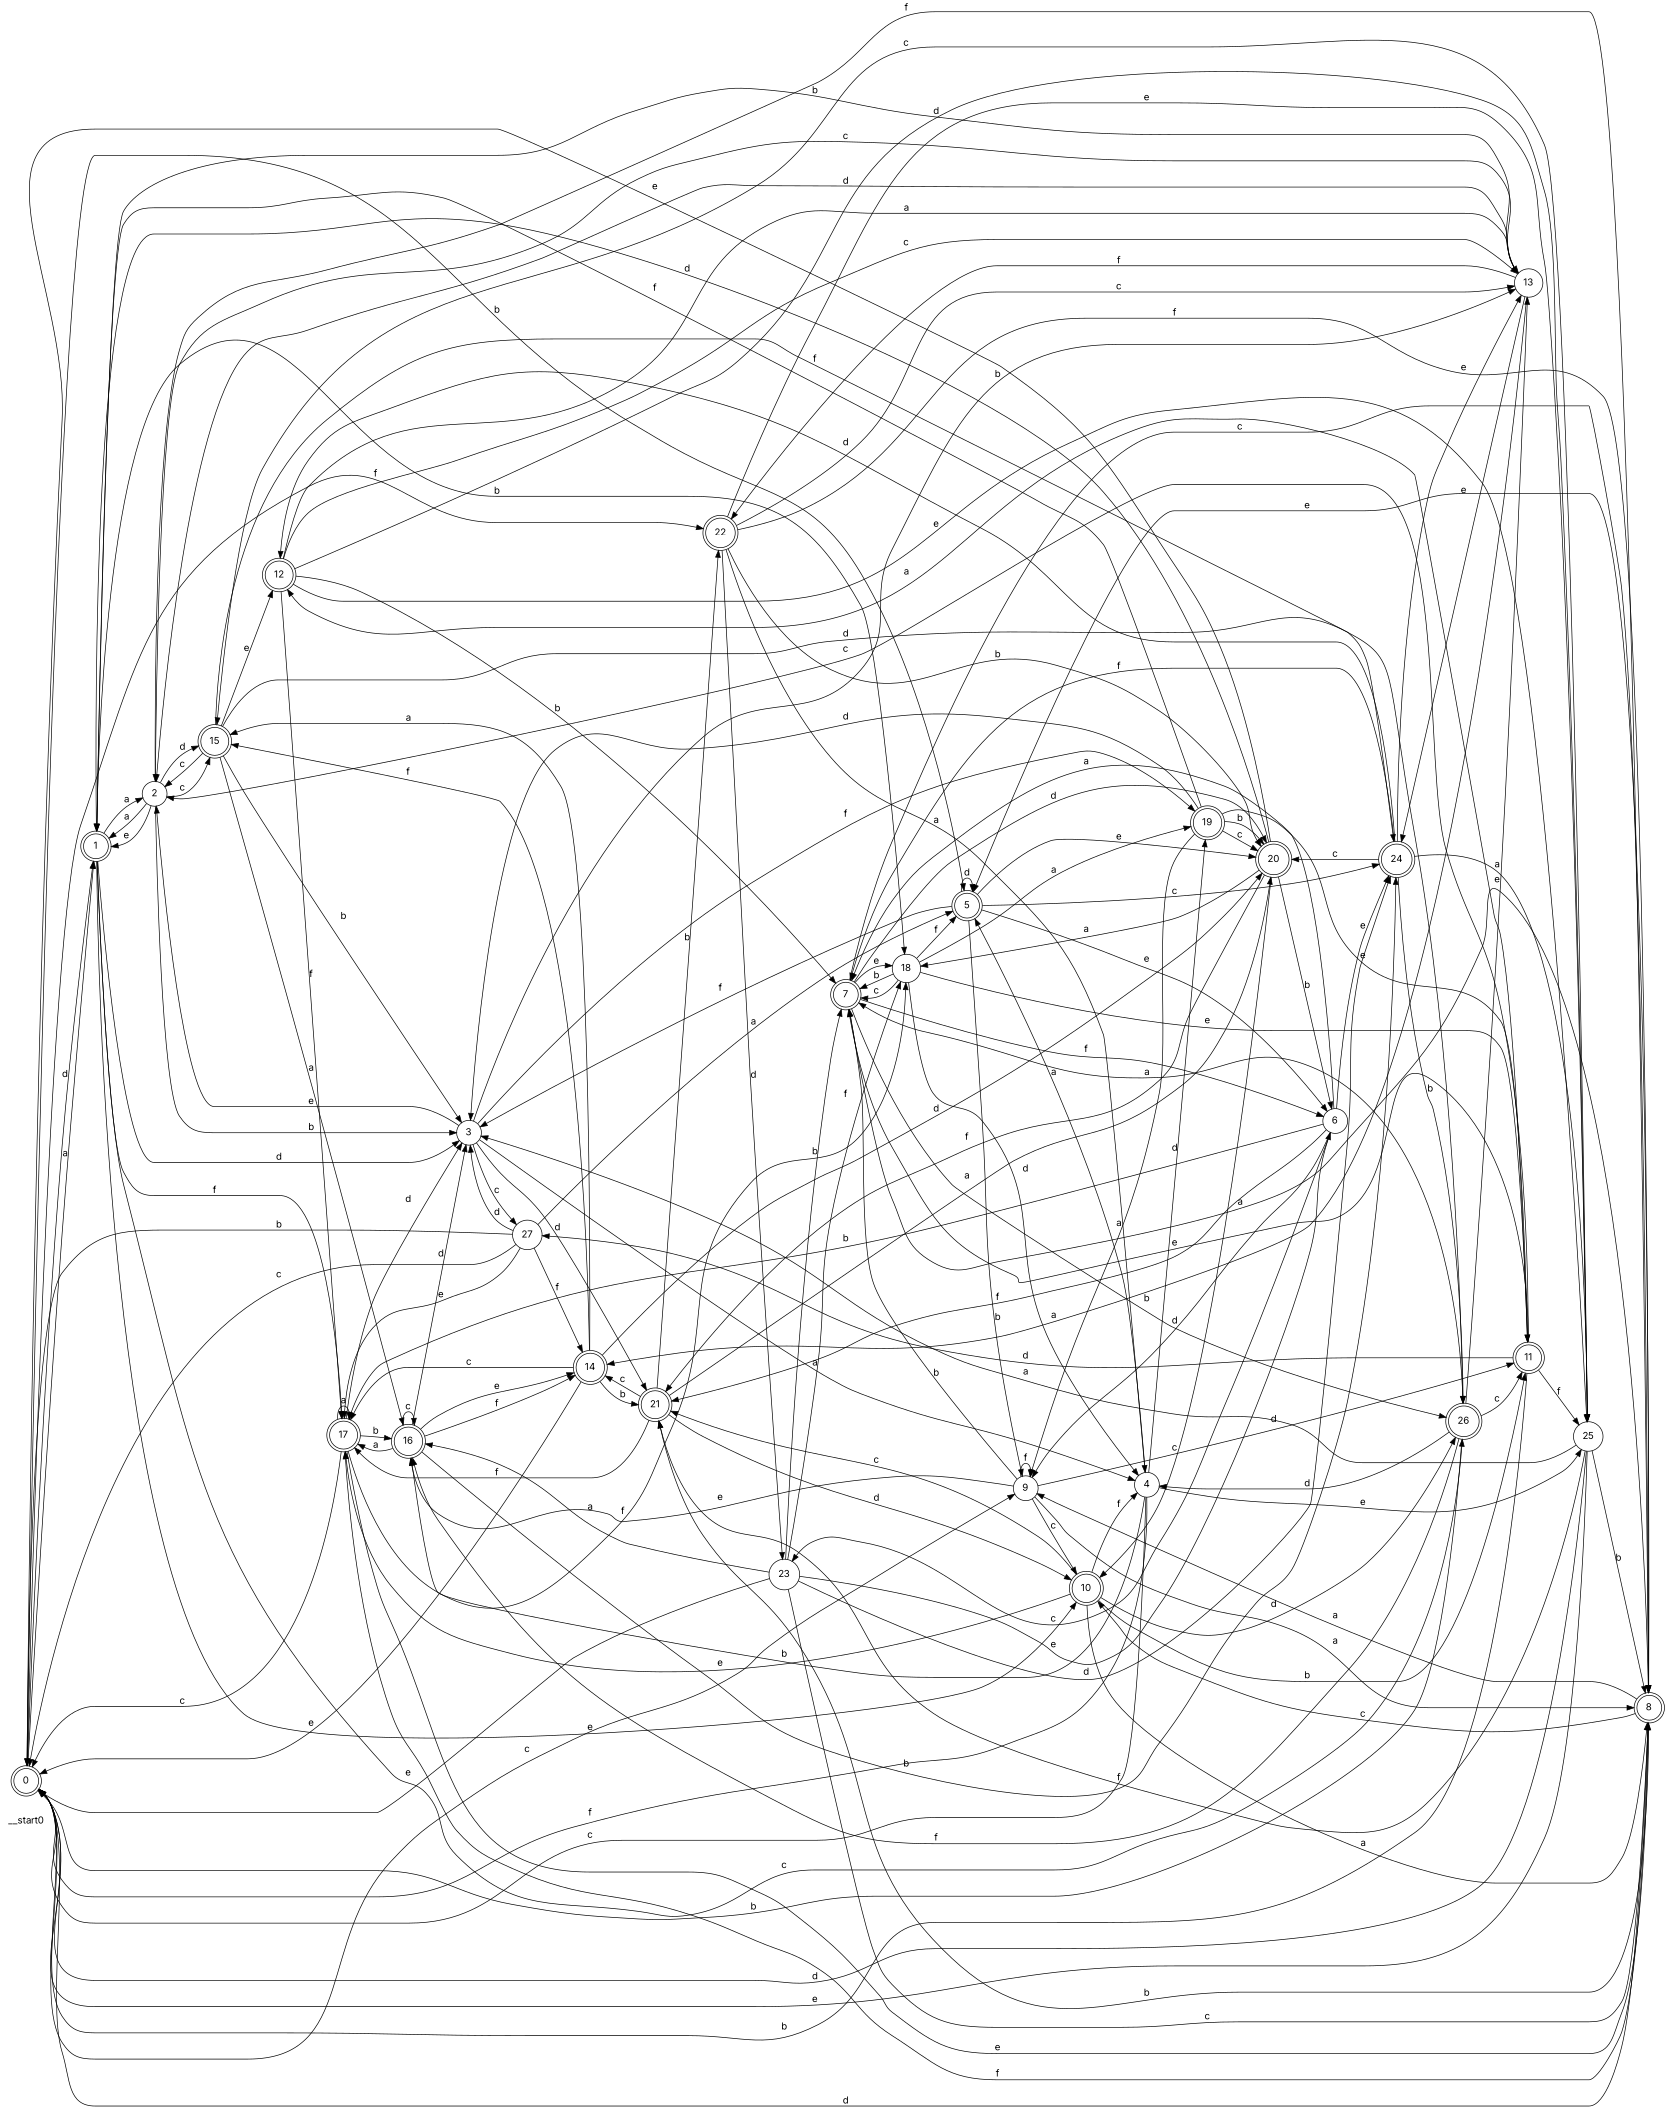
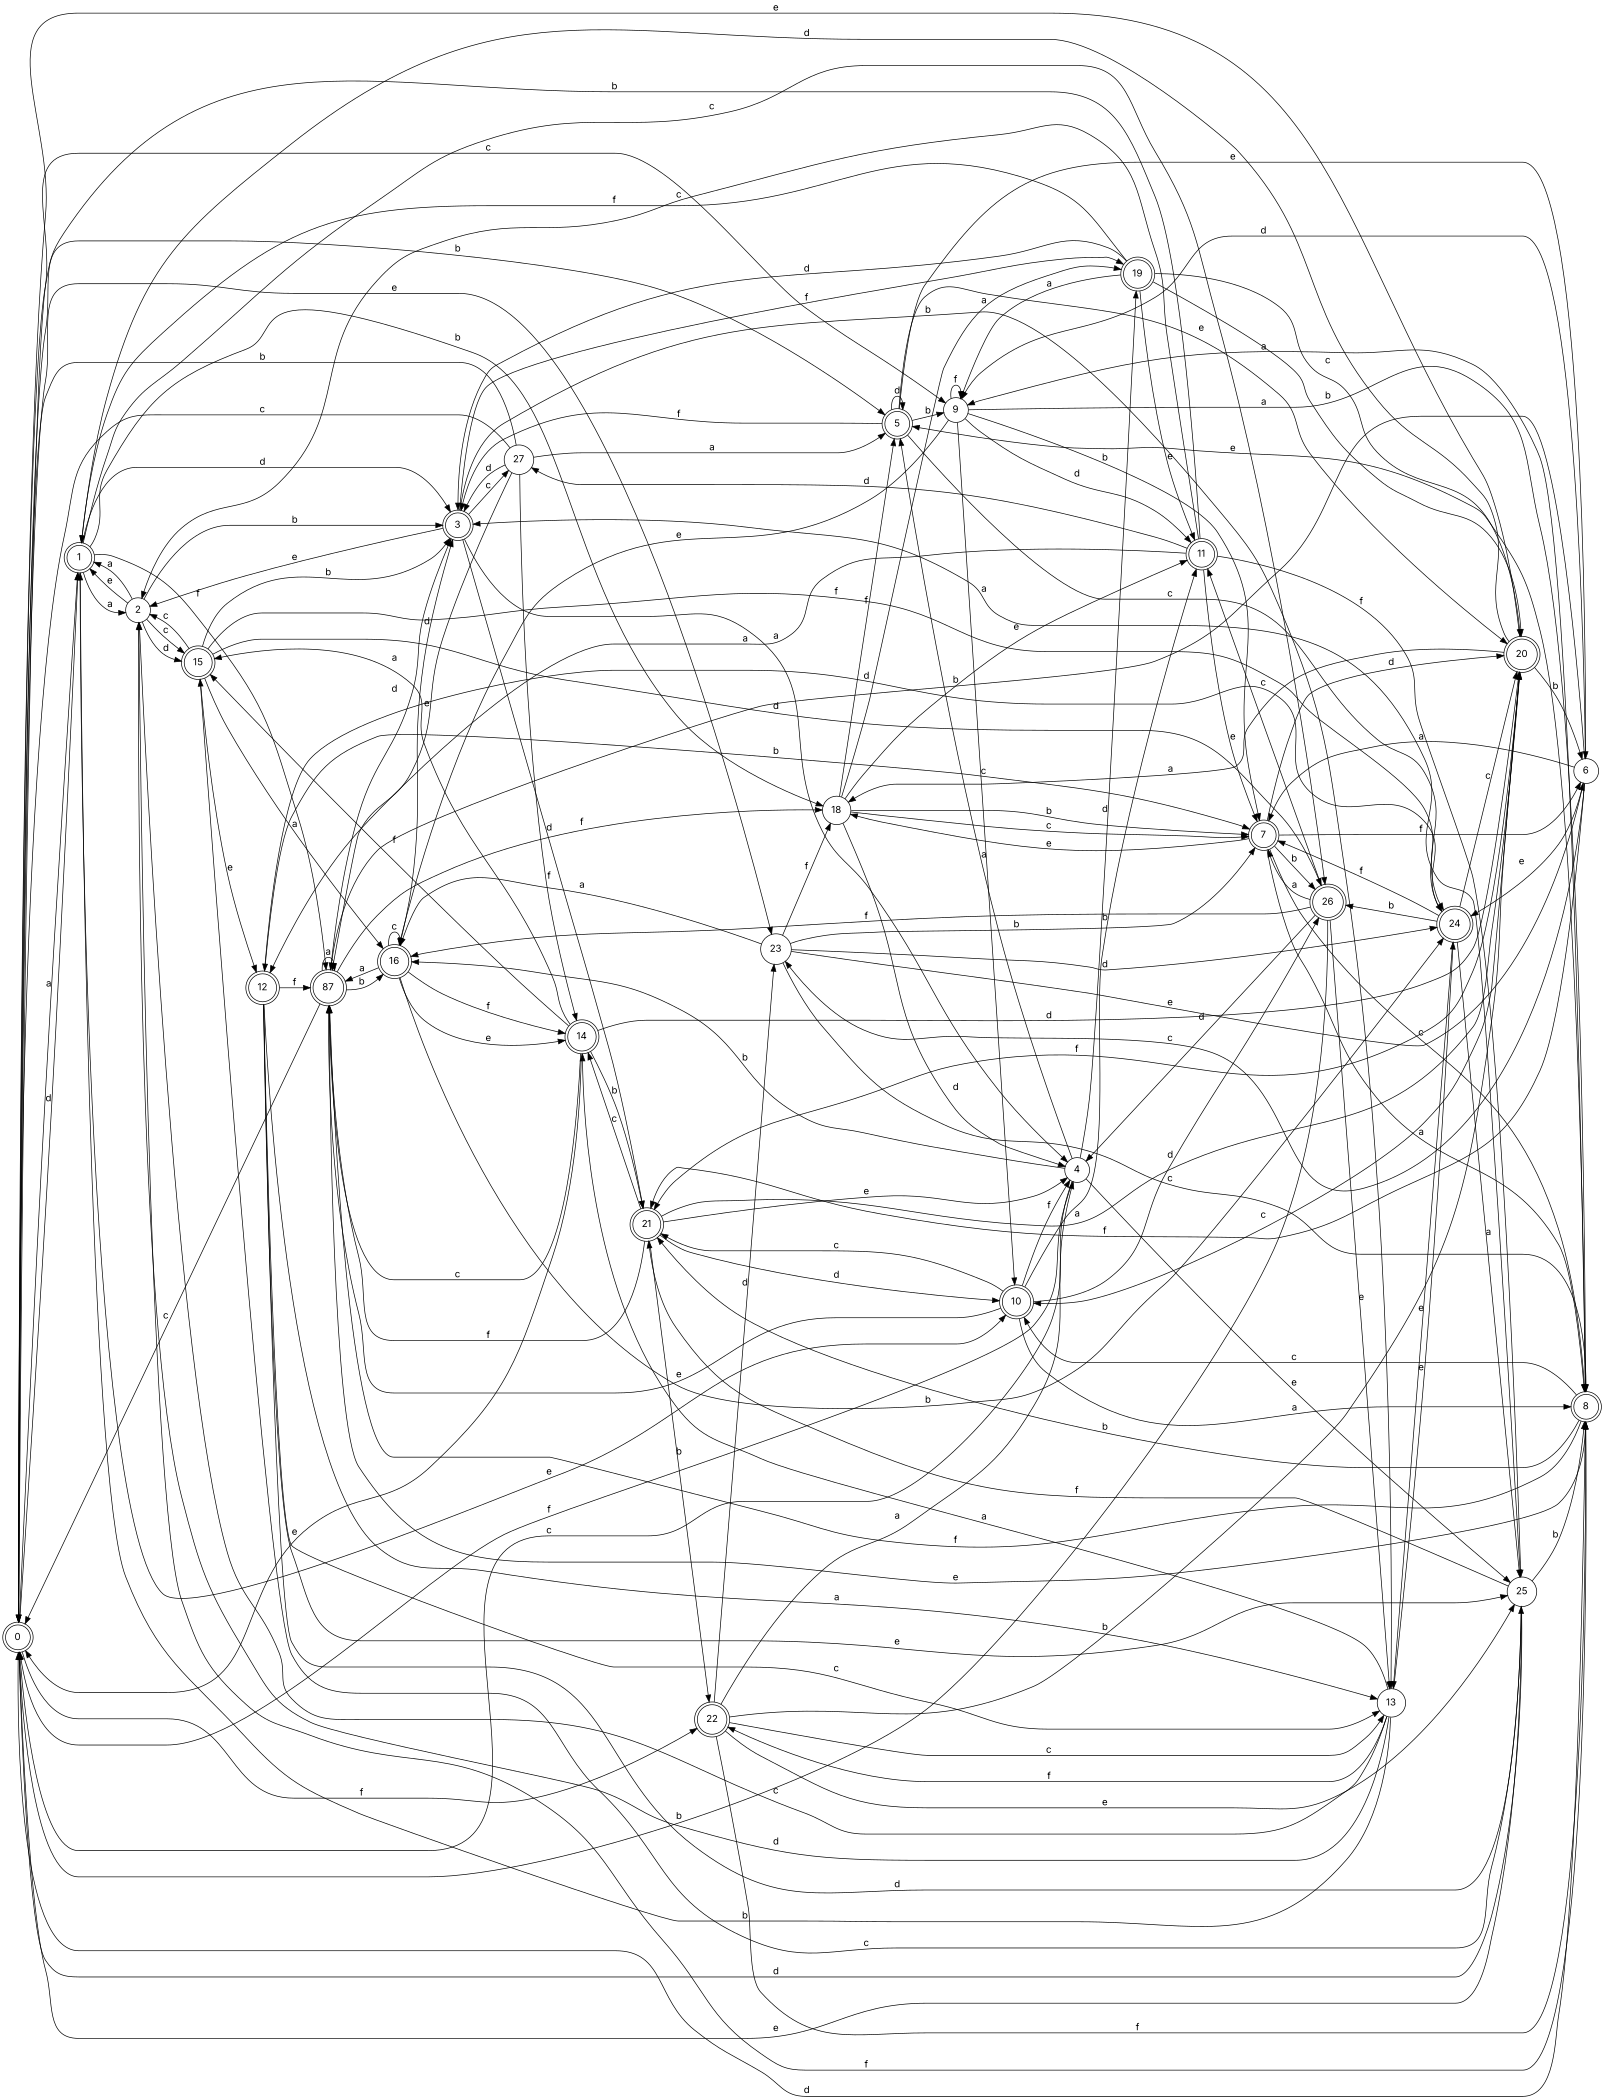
node "3": shape circle -> doublecircle
edge "21" -> "4": added, label "e"
node "17": label "17" -> "87"
edge "23" -> "0": reversed
node "__start0": removed
